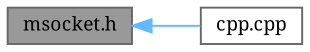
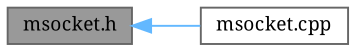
node "cpp.cpp": label "cpp.cpp" -> "msocket.cpp"
